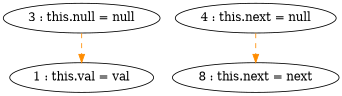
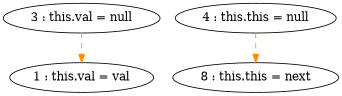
node "3 : this.null = null": label "3 : this.null = null" -> "3 : this.val = null"
node "4 : this.next = null": label "4 : this.next = null" -> "4 : this.this = null"
node "8 : this.next = next": label "8 : this.next = next" -> "8 : this.this = next"
